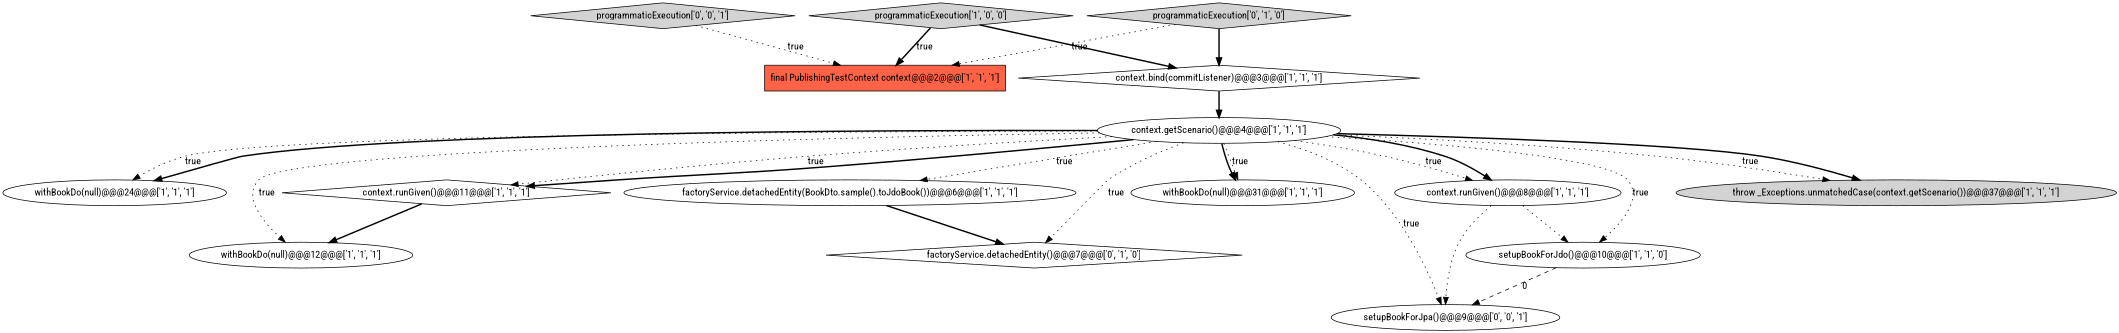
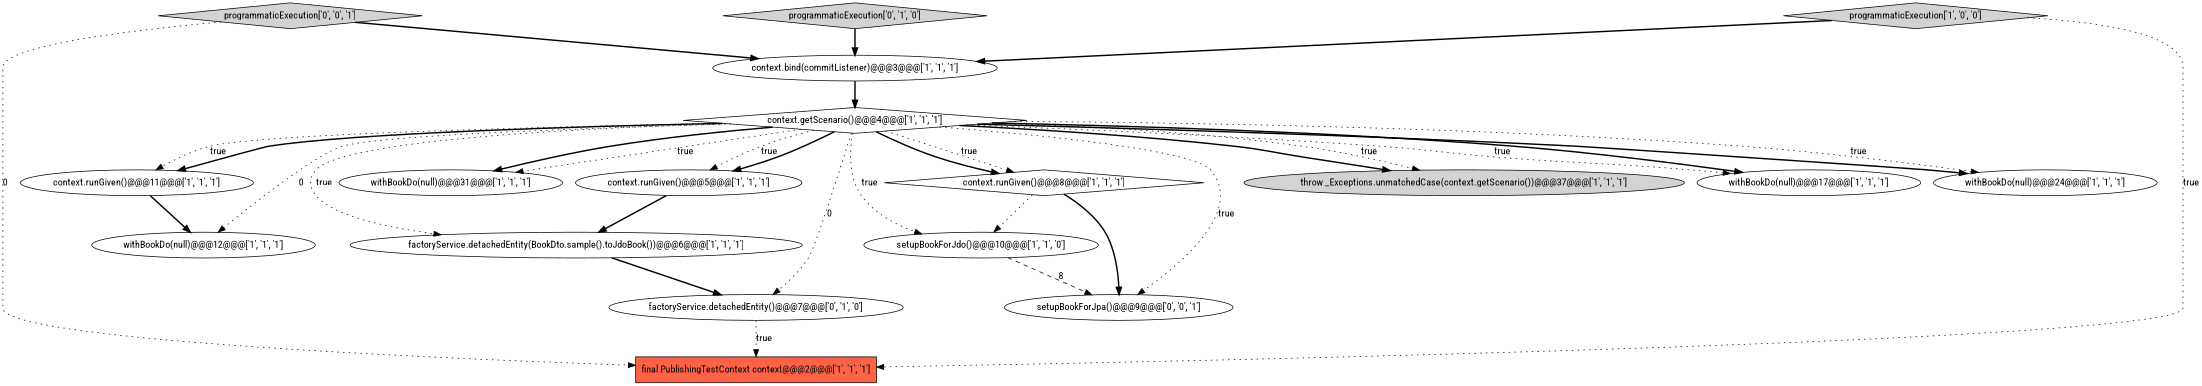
edge "programmaticExecution['0', '0', '1']" -> "context.bind(commitListener)@@@3@@@['1', '1', '1']": added
edge "programmaticExecution['0', '1', '0']" -> "final PublishingTestContext context@@@2@@@['1', '1', '1']": now "factoryService.detachedEntity()@@@7@@@['0', '1', '0']" -> "final PublishingTestContext context@@@2@@@['1', '1', '1']"
edge "programmaticExecution['1', '0', '0']" -> "final PublishingTestContext context@@@2@@@['1', '1', '1']": style bold -> dotted
edge "programmaticExecution['0', '0', '1']" -> "final PublishingTestContext context@@@2@@@['1', '1', '1']": label "true" -> "0"
node "context.bind(commitListener)@@@3@@@['1', '1', '1']": shape diamond -> ellipse
node "context.getScenario()@@@4@@@['1', '1', '1']": shape ellipse -> diamond
node "context.runGiven()@@@5@@@['1', '1', '1']": added
node "withBookDo(null)@@@17@@@['1', '1', '1']": added
edge "context.getScenario()@@@4@@@['1', '1', '1']" -> "withBookDo(null)@@@12@@@['1', '1', '1']": label "true" -> "0"
node "context.runGiven()@@@11@@@['1', '1', '1']": shape diamond -> ellipse
edge "context.getScenario()@@@4@@@['1', '1', '1']" -> "factoryService.detachedEntity()@@@7@@@['0', '1', '0']": label "true" -> "0"
node "context.runGiven()@@@8@@@['1', '1', '1']": shape ellipse -> diamond
edge "context.runGiven()@@@8@@@['1', '1', '1']" -> "setupBookForJpa()@@@9@@@['0', '0', '1']": style dotted -> bold
node "factoryService.detachedEntity()@@@7@@@['0', '1', '0']": shape diamond -> ellipse
edge "setupBookForJdo()@@@10@@@['1', '1', '0']" -> "setupBookForJpa()@@@9@@@['0', '0', '1']": label "0" -> "8"
